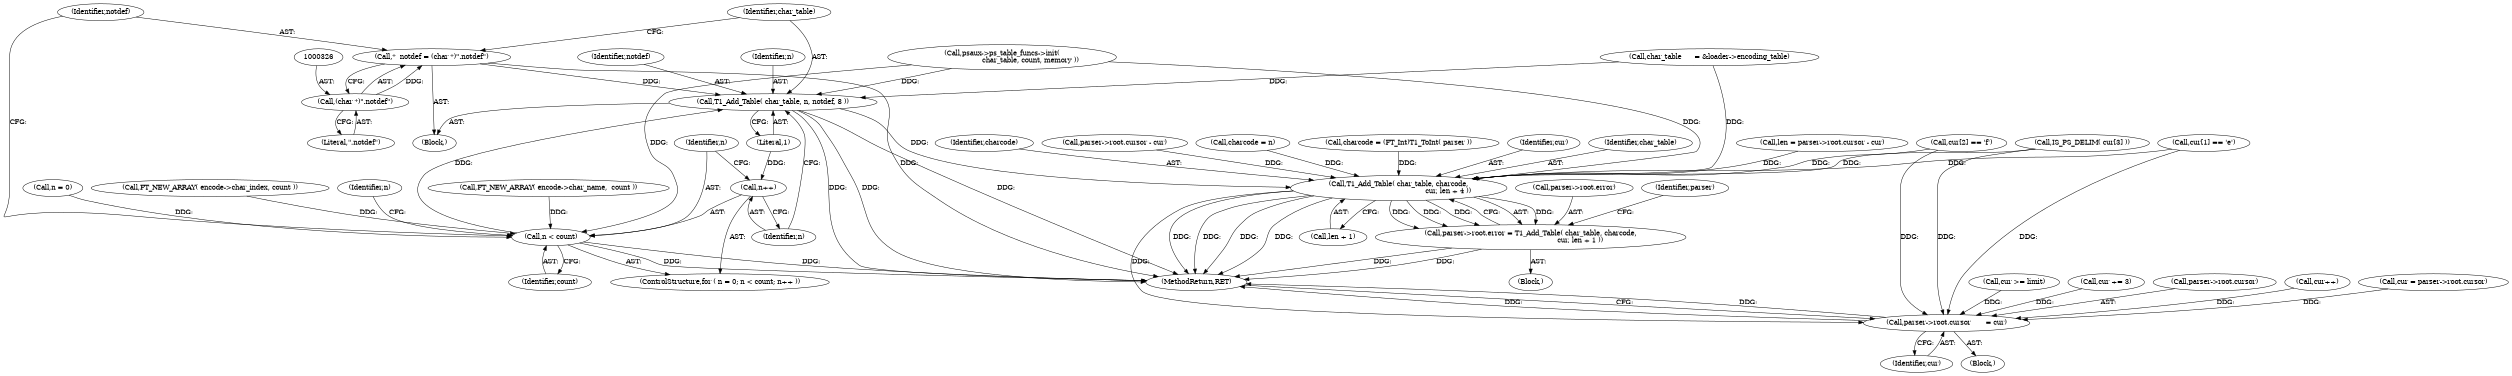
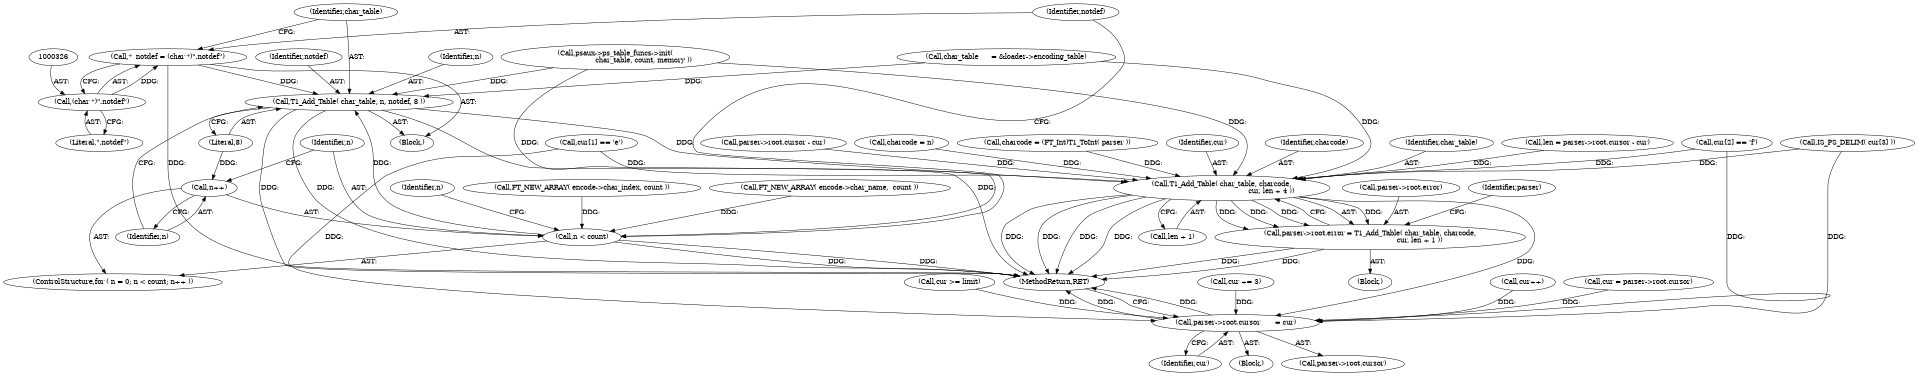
node "(Literal,1)": label "(Literal,1)" -> "(Literal,8)"
node "(Call,n = 0)": removed
node "(Identifier,count)": removed
edge "(Call,parser->root.cursor)" -> "(Call,parser->root.cursor       = cur)": reversed
